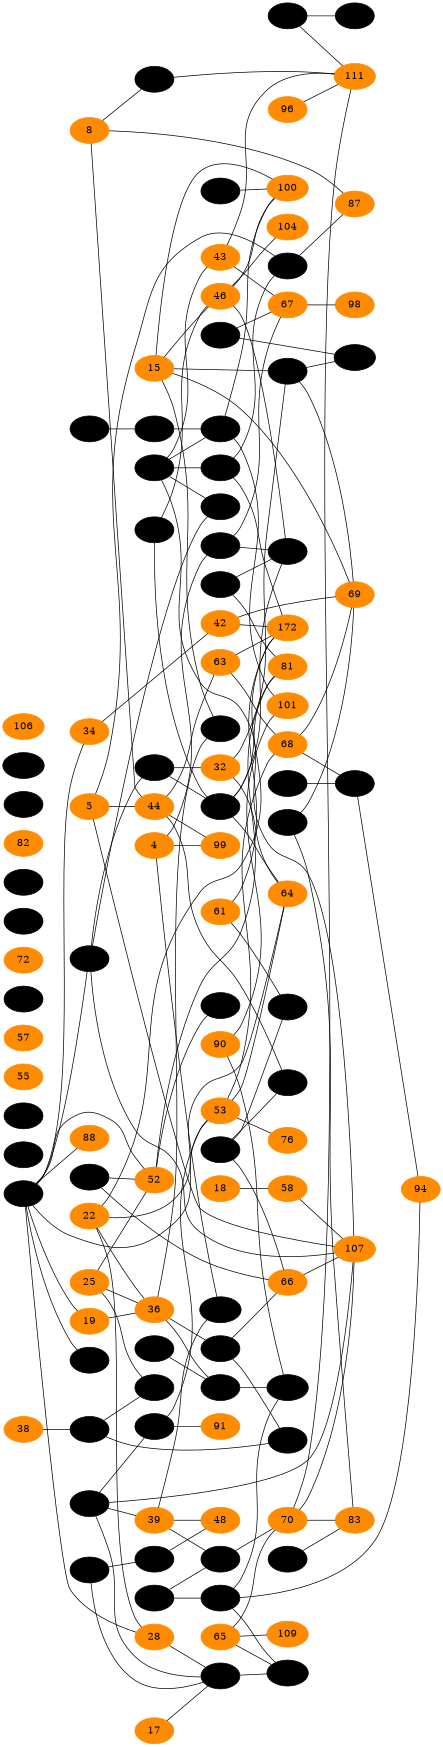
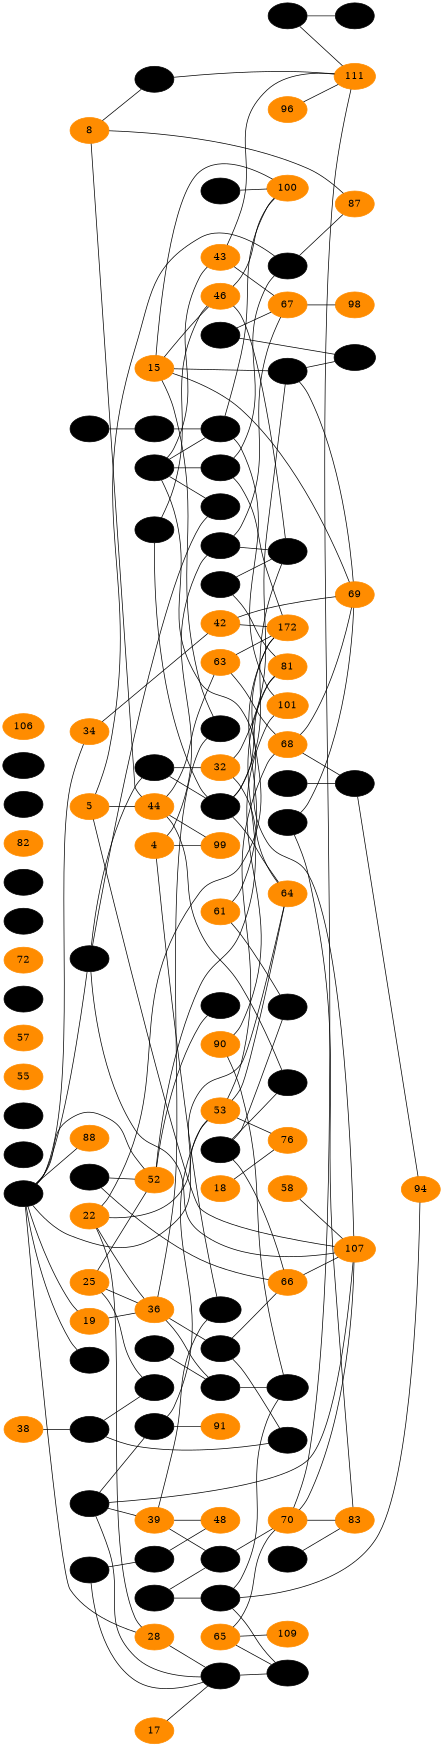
node "104": removed
edge "18" -- "58": now "18" -- "76"
